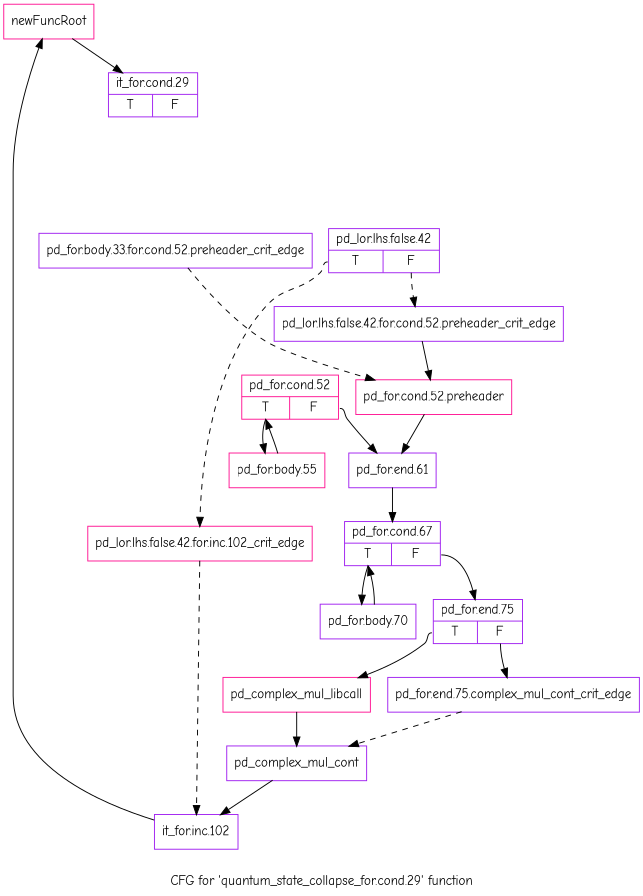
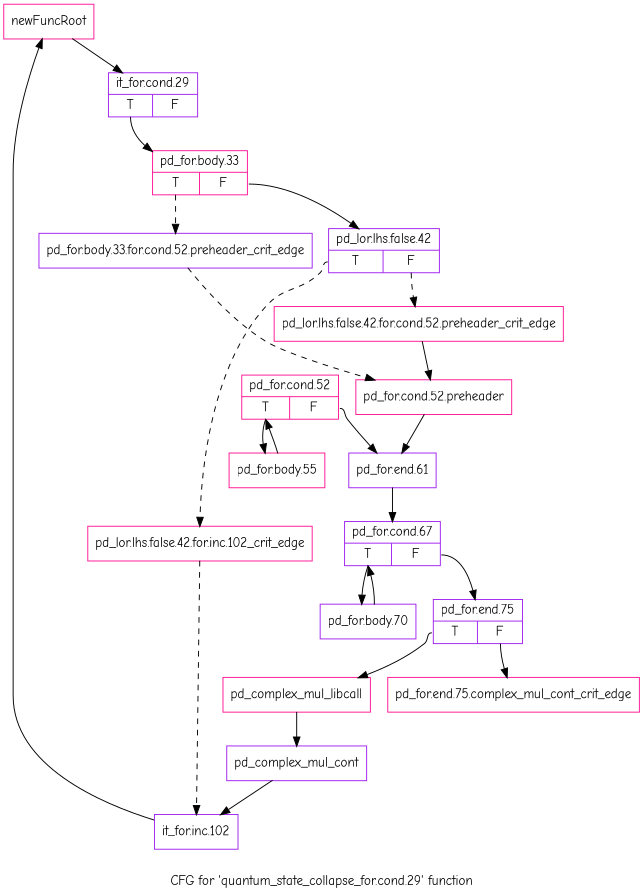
node "pd_for.body.33": added
node "pd_lor.lhs.false.42.for.cond.52.preheader_crit_edge": color purple -> deeppink
node "pd_for.end.75.complex_mul_cont_crit_edge": color purple -> deeppink
edge "pd_for.end.75.complex_mul_cont_crit_edge" -> "pd_complex_mul_cont": removed
